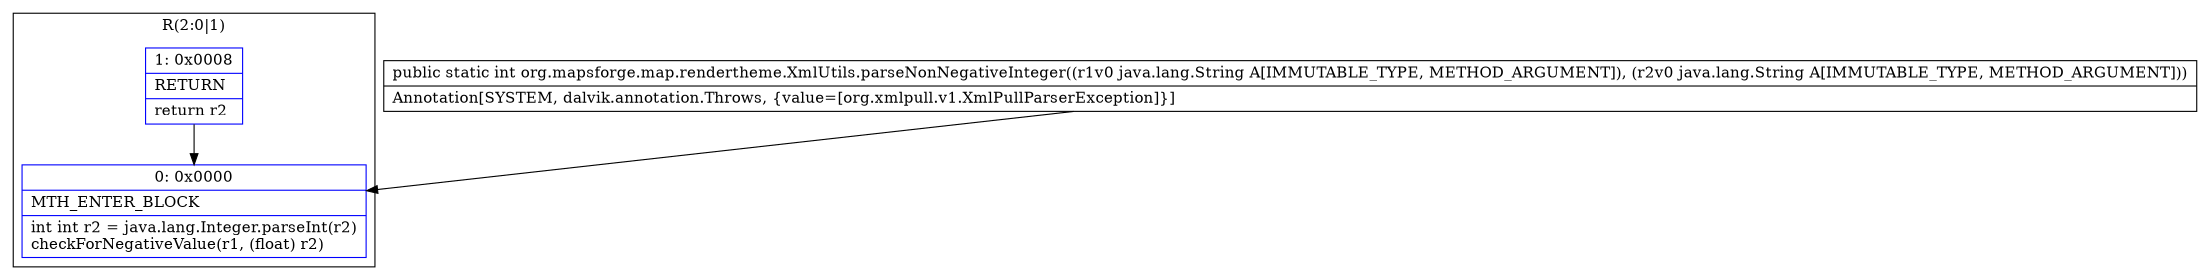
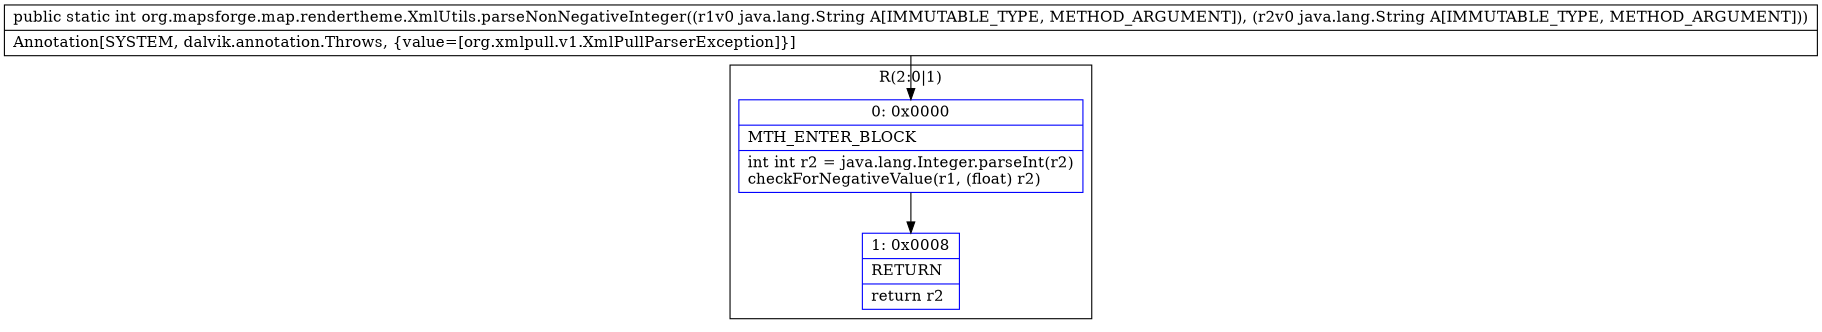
edge "1: 0x0008" -> "0: 0x0000": reversed
